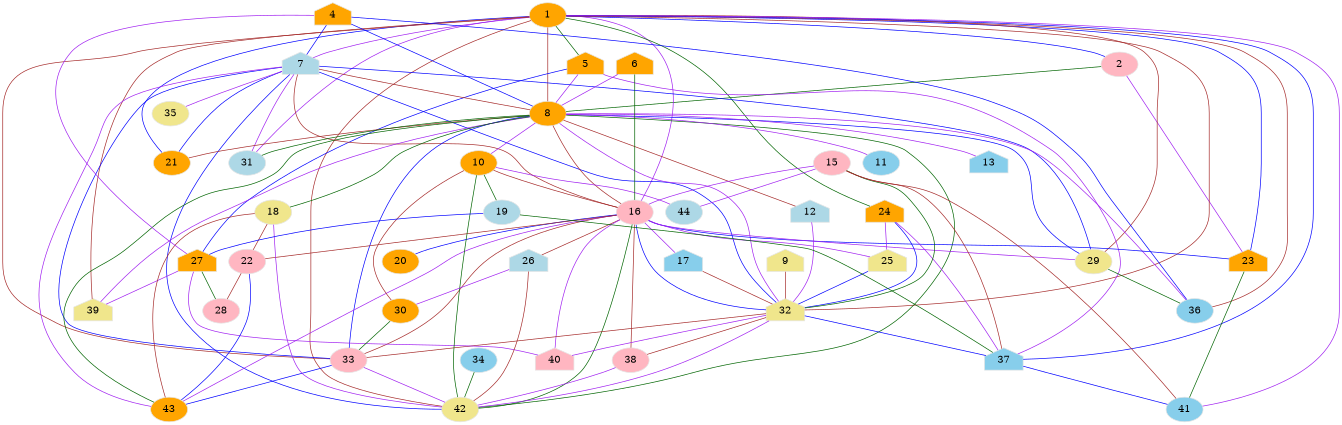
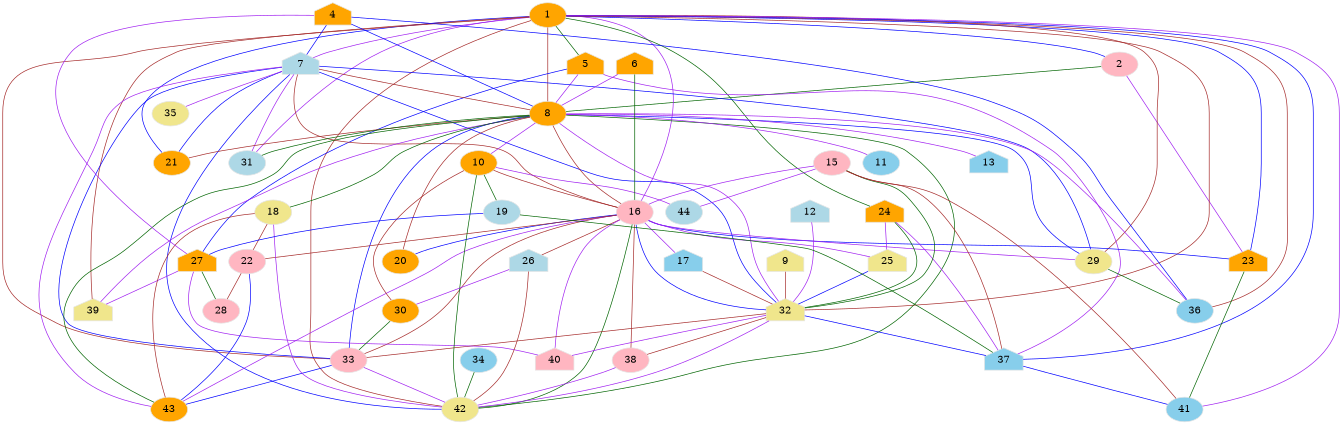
edge "8" -- "12": now "8" -- "20"
edge "24" -- "32": color blue -> darkgreen
